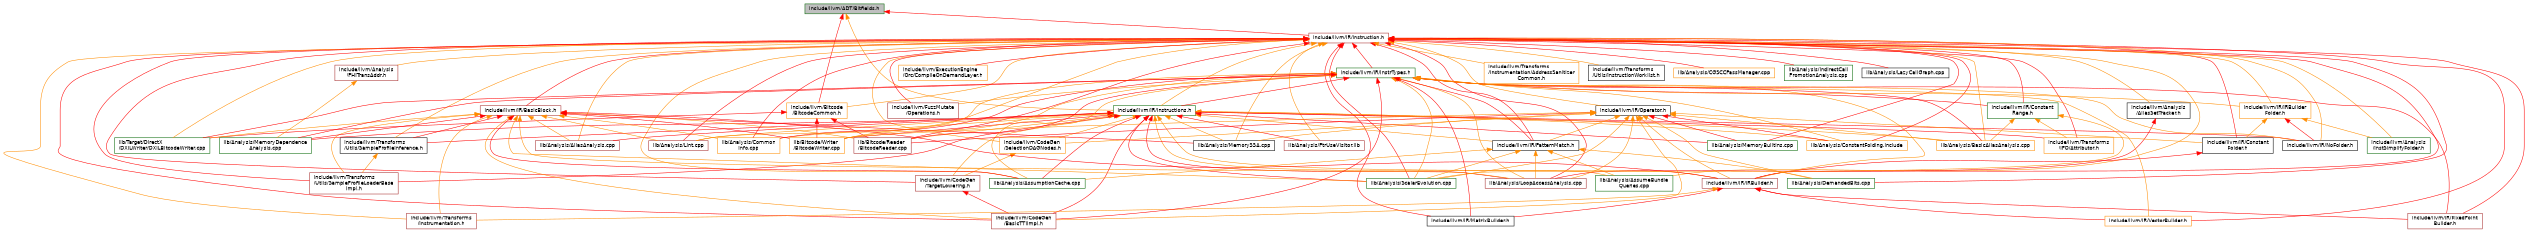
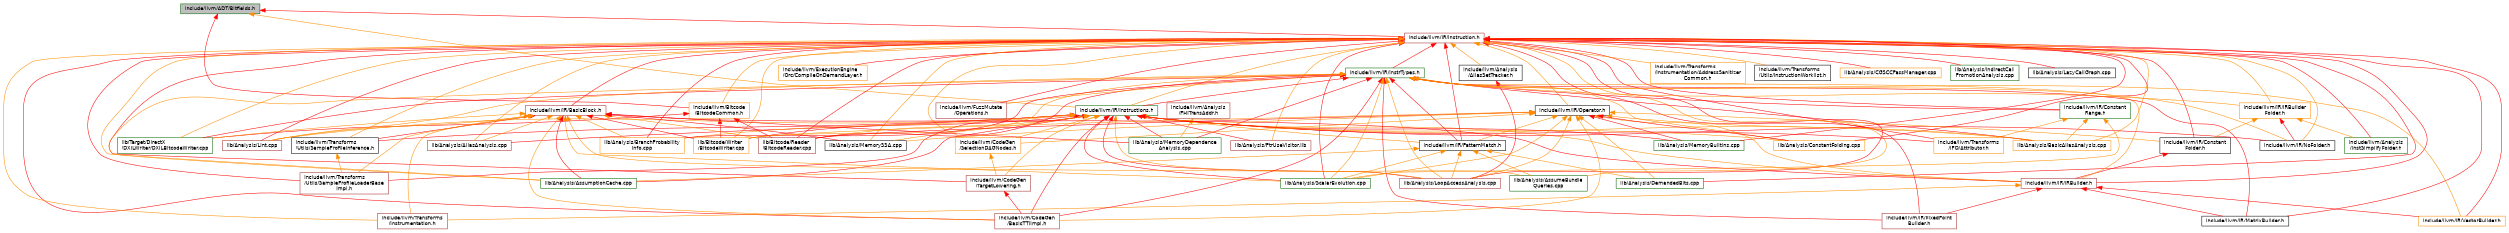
edge "include/llvm/Analysis /InstSimplifyFolder.h" -> "include/llvm/IR/Instruction.h": color darkorange -> red
edge "include/llvm/Analysis /PHITransAddr.h" -> "include/llvm/IR/Instruction.h": removed
node "lib/Analysis/Common Info.cpp": label "lib/Analysis/Common Info.cpp" -> "lib/Analysis/BranchProbability Info.cpp"
node "lib/Analysis/ConstantFolding.include": label "lib/Analysis/ConstantFolding.include" -> "lib/Analysis/ConstantFolding.cpp"
